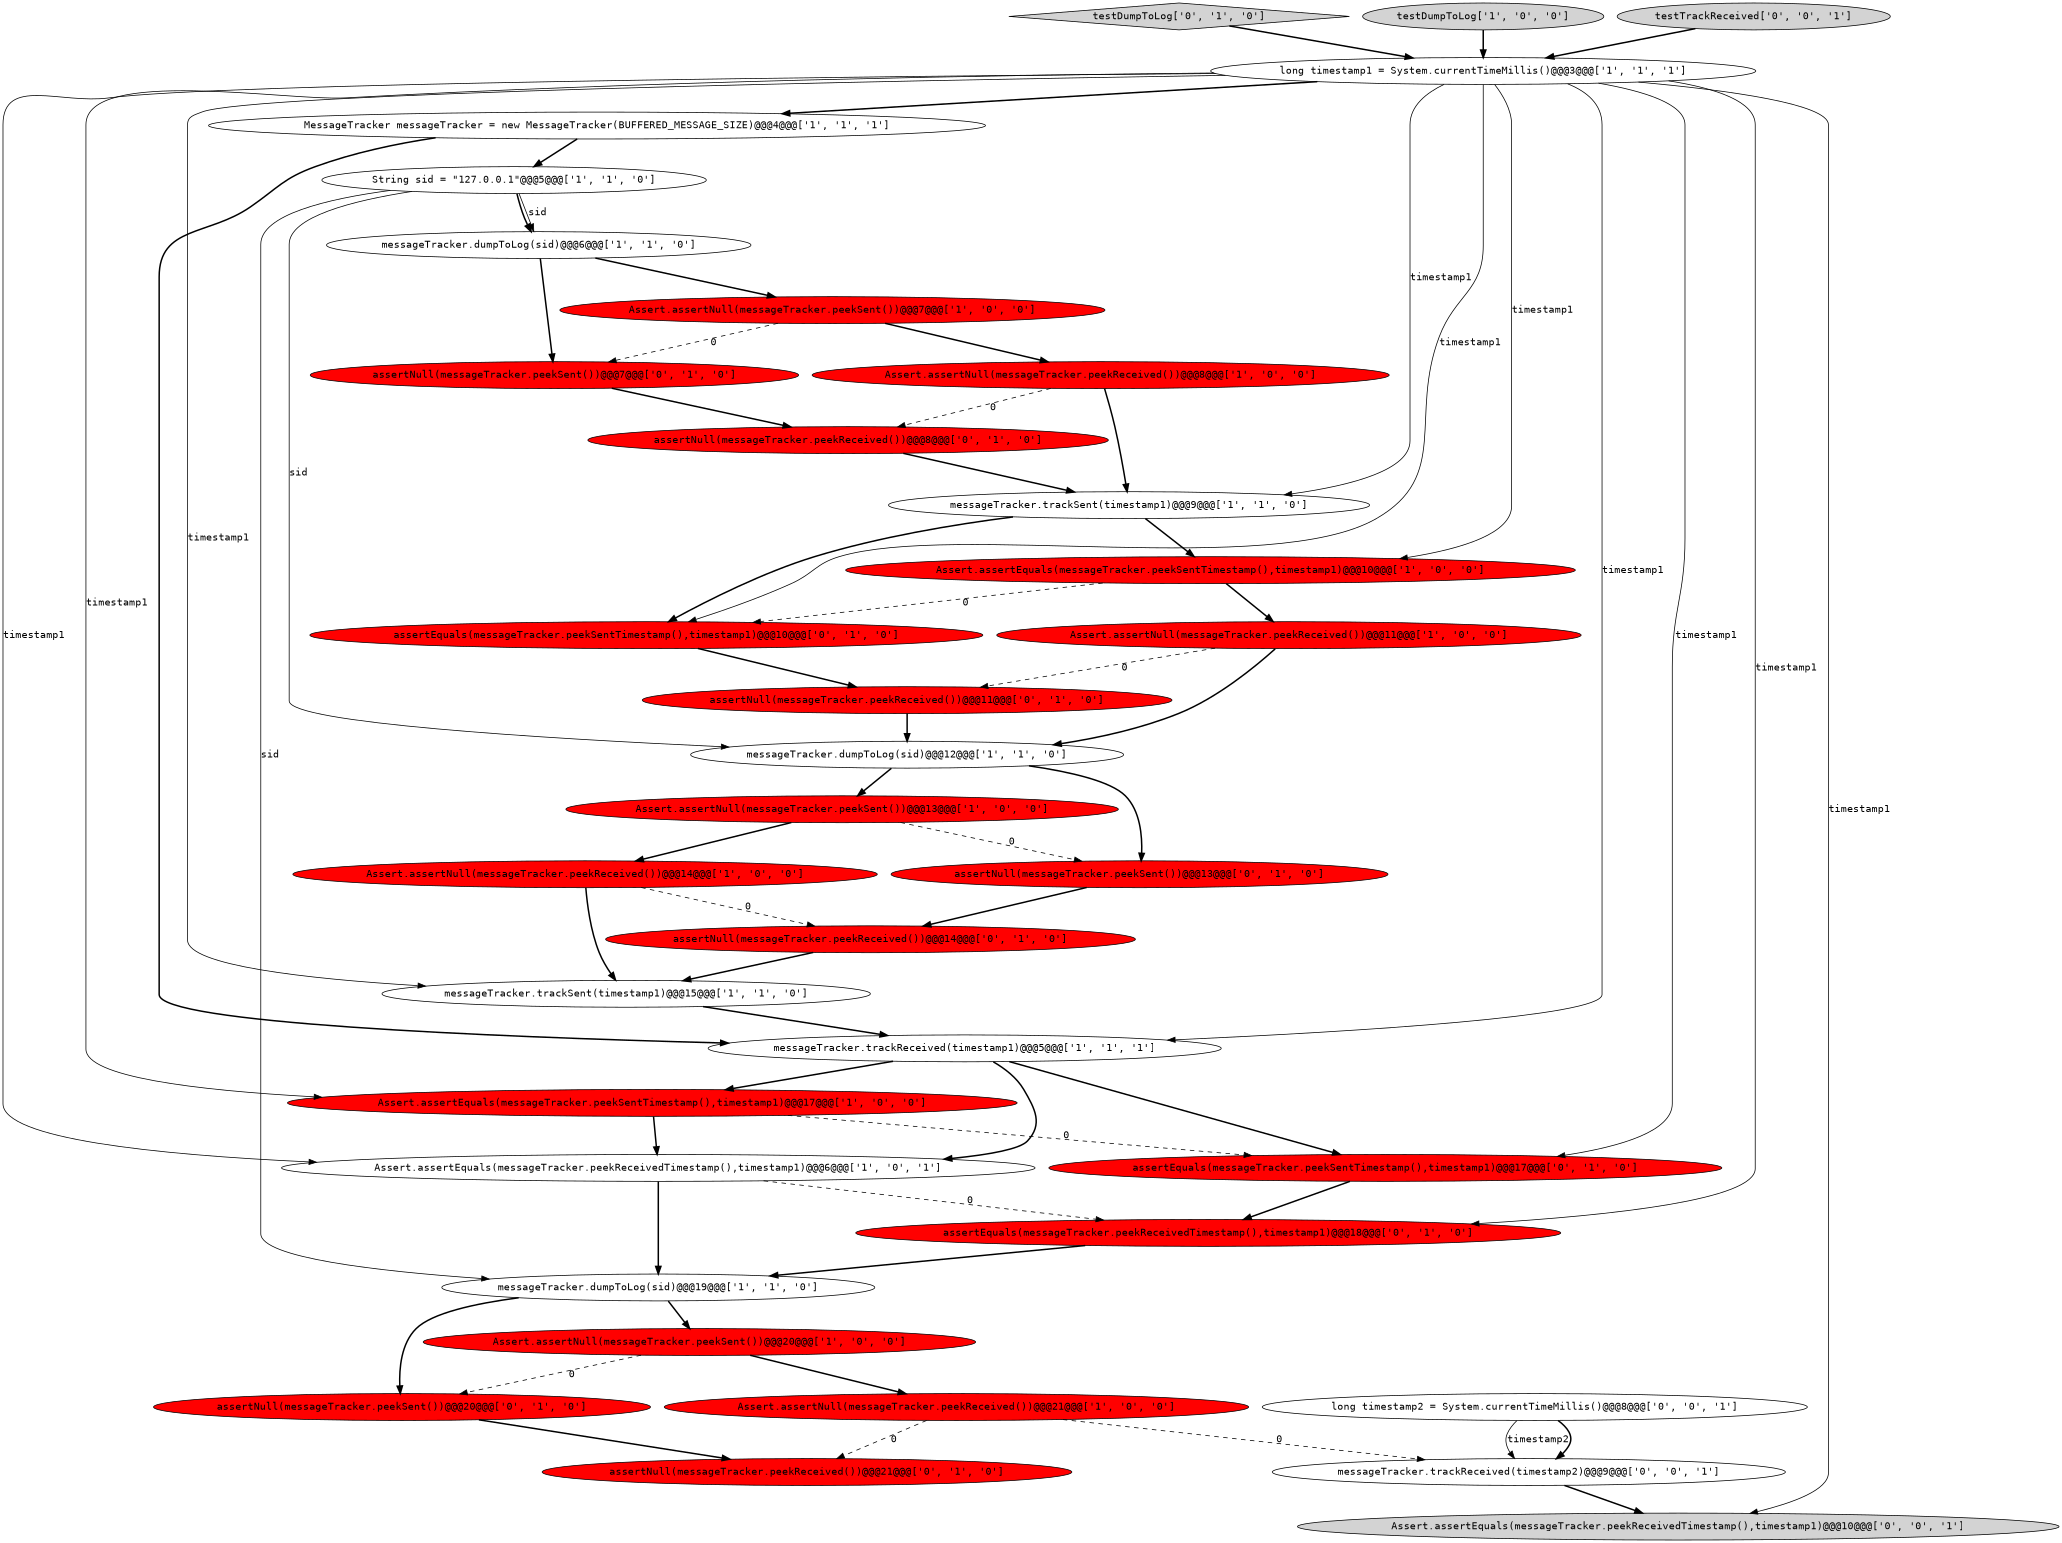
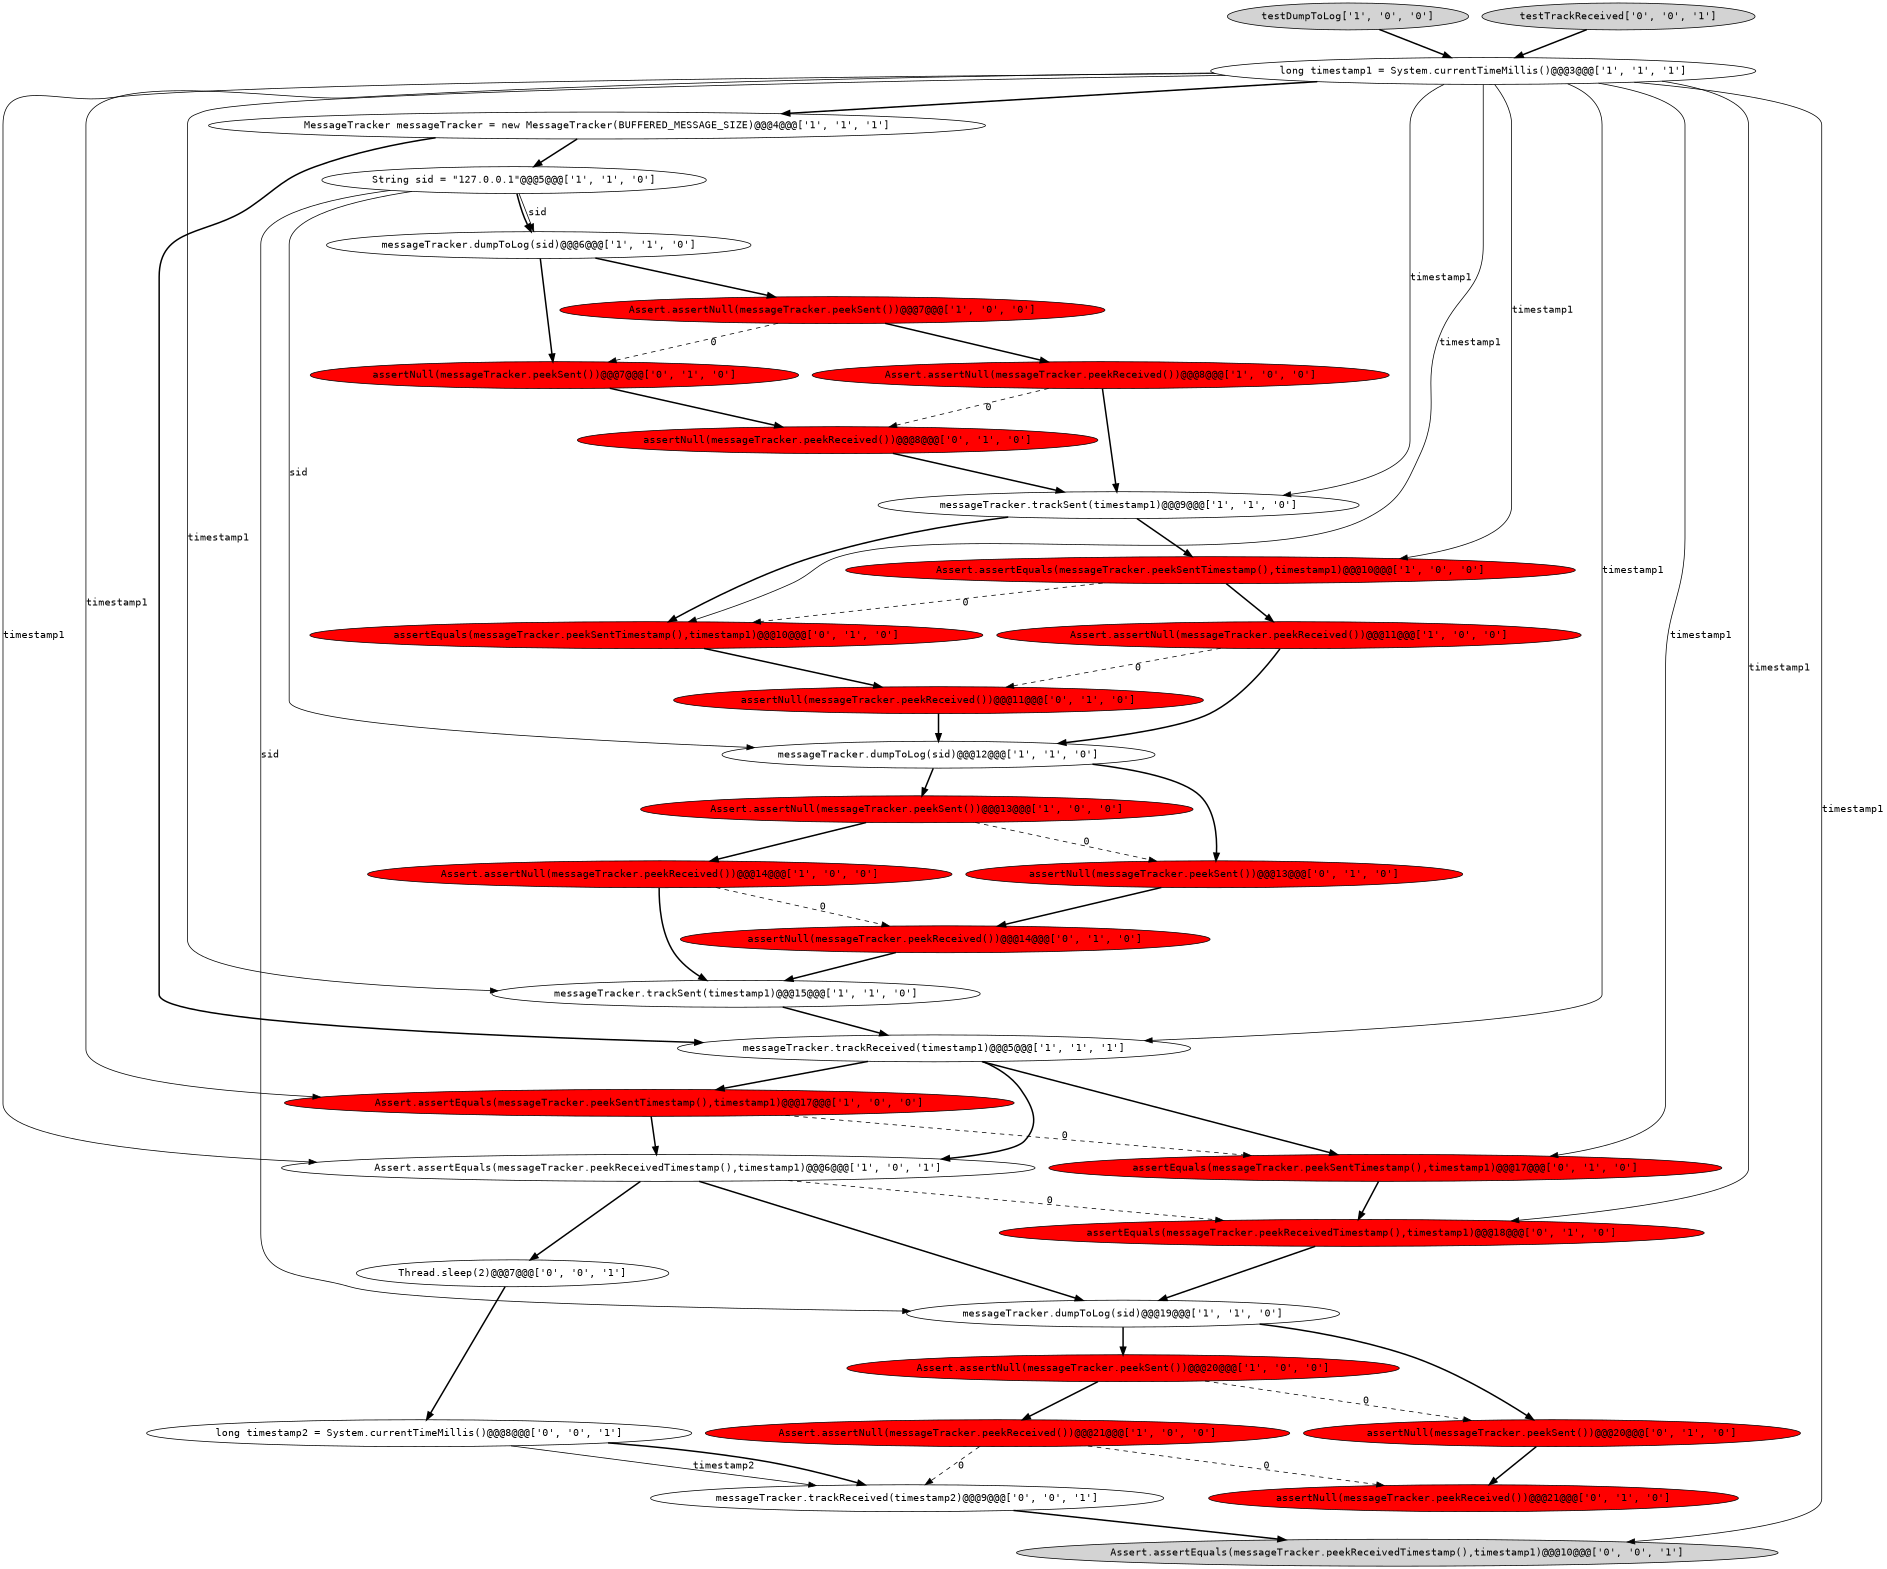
node "testDumpToLog['0', '1', '0']": removed
node "Thread.sleep(2)@@@7@@@['0', '0', '1']": added
